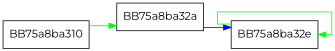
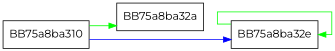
edge "BB75a8ba32a" -> "BB75a8ba32e": now "BB75a8ba310" -> "BB75a8ba32e"
